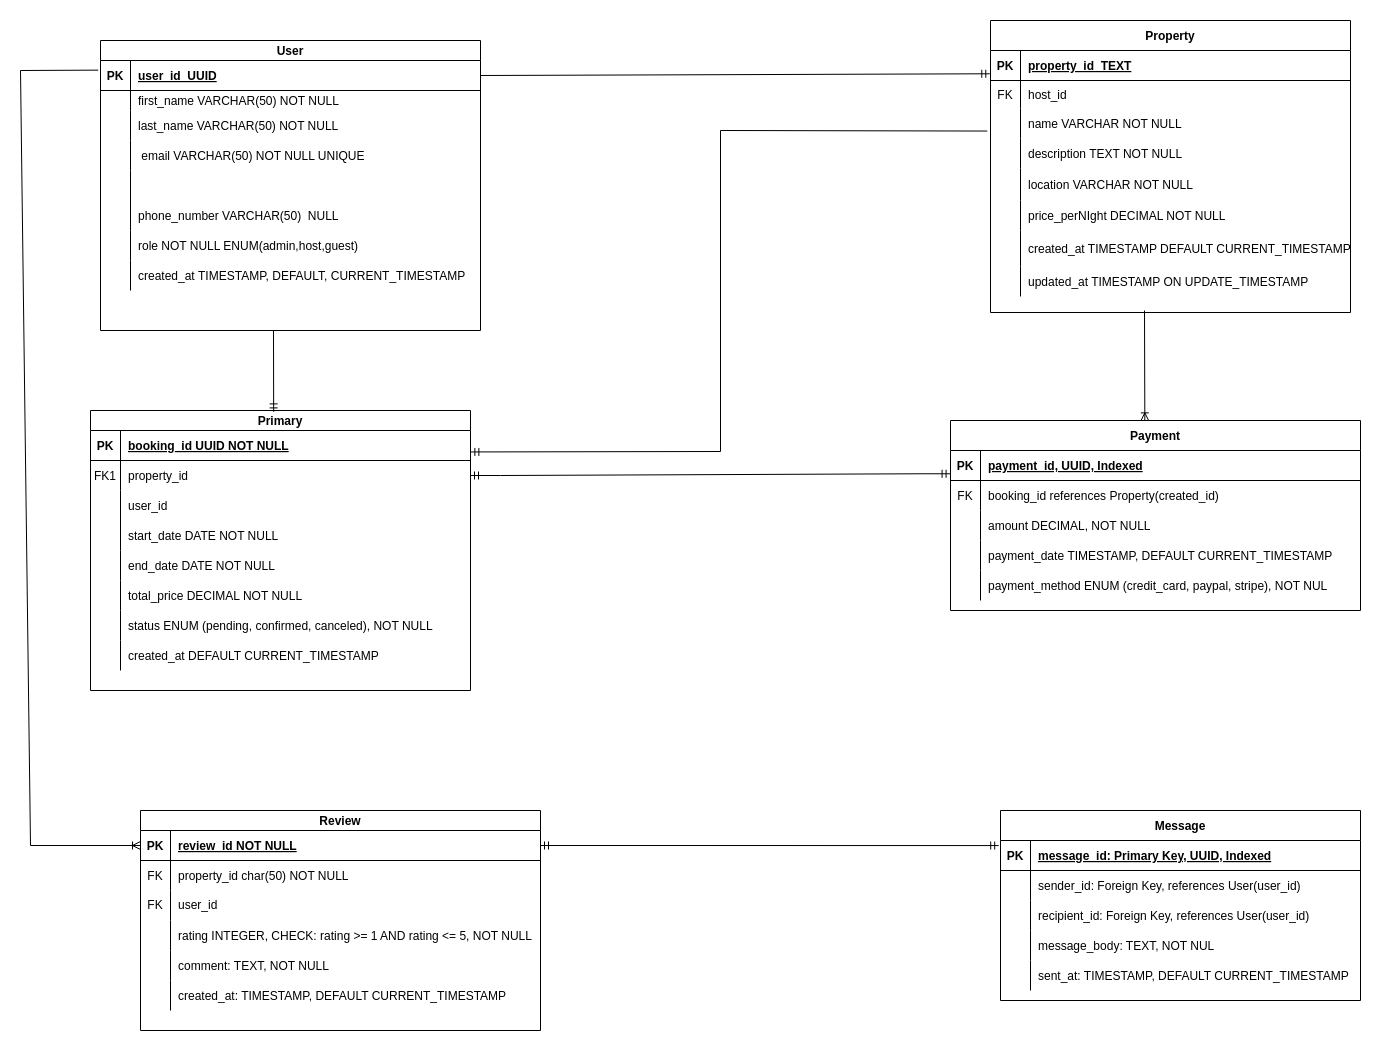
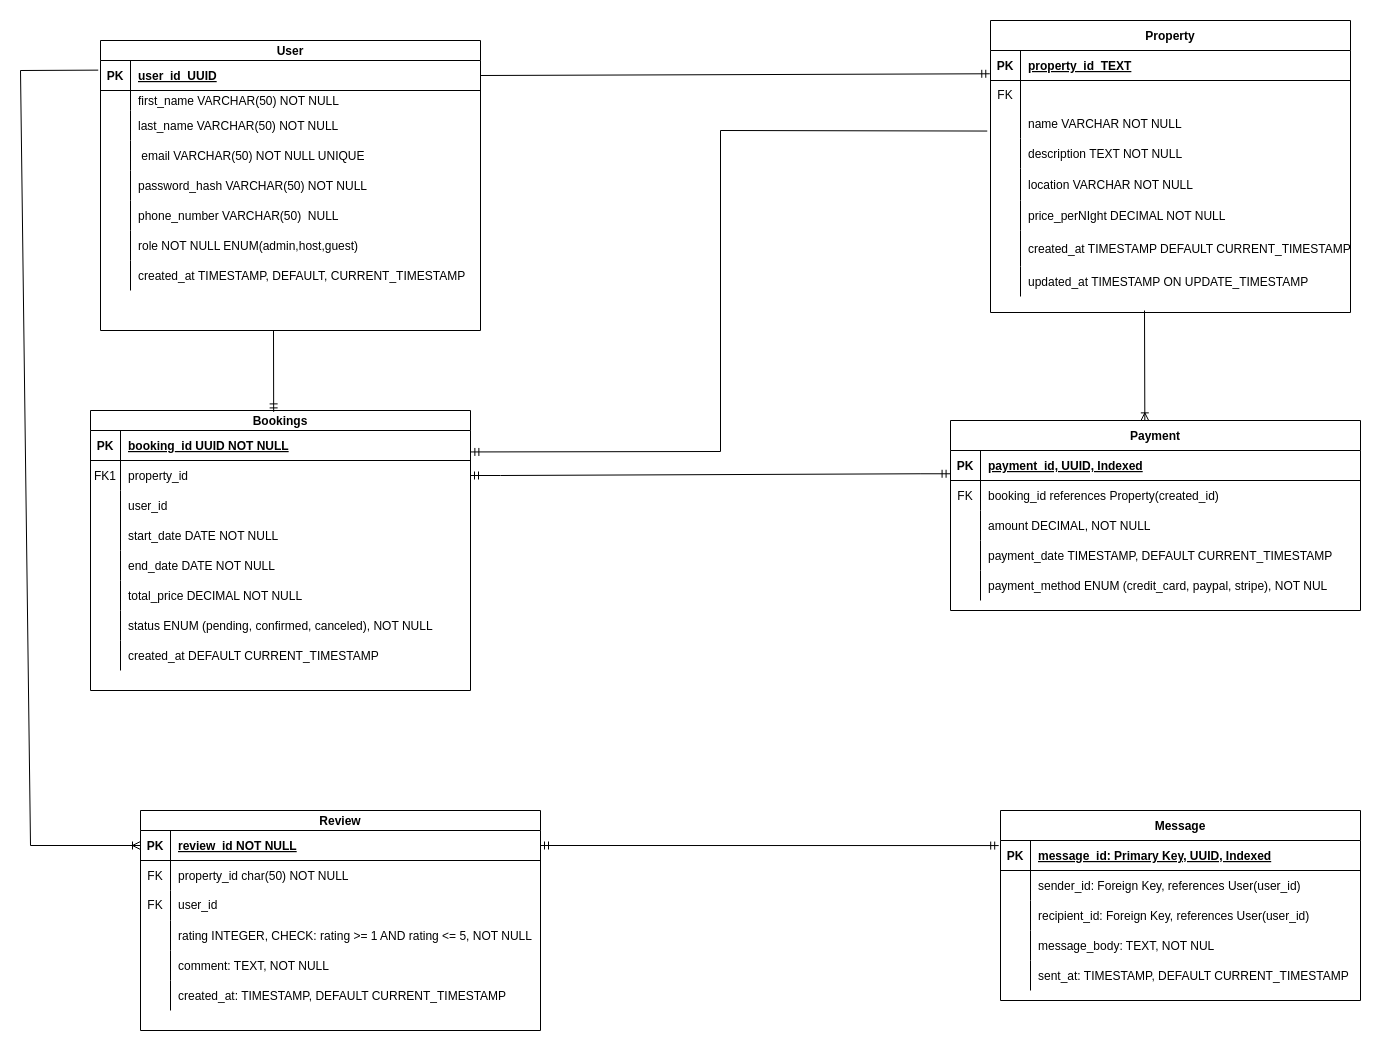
node "host_id": removed
node "password_hash VARCHAR(50) NOT NULL": added
node "Primary": label "Primary" -> "Bookings"
